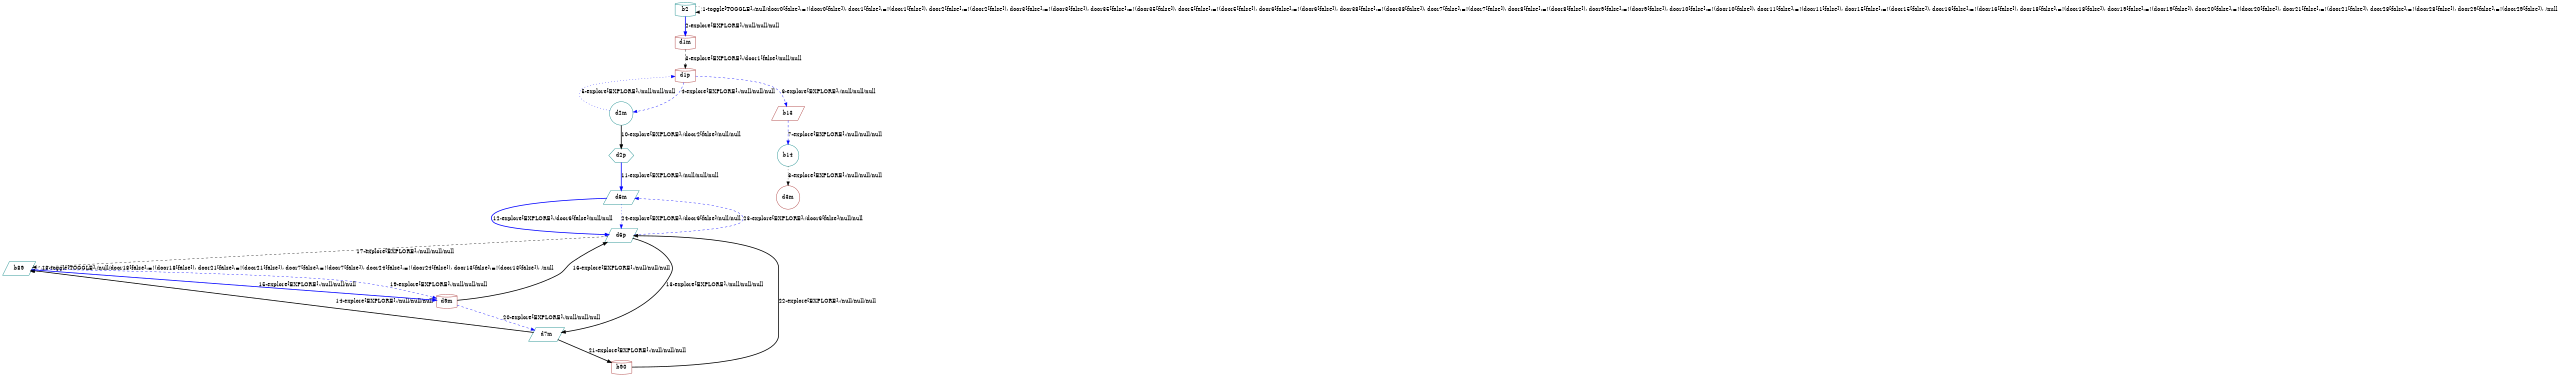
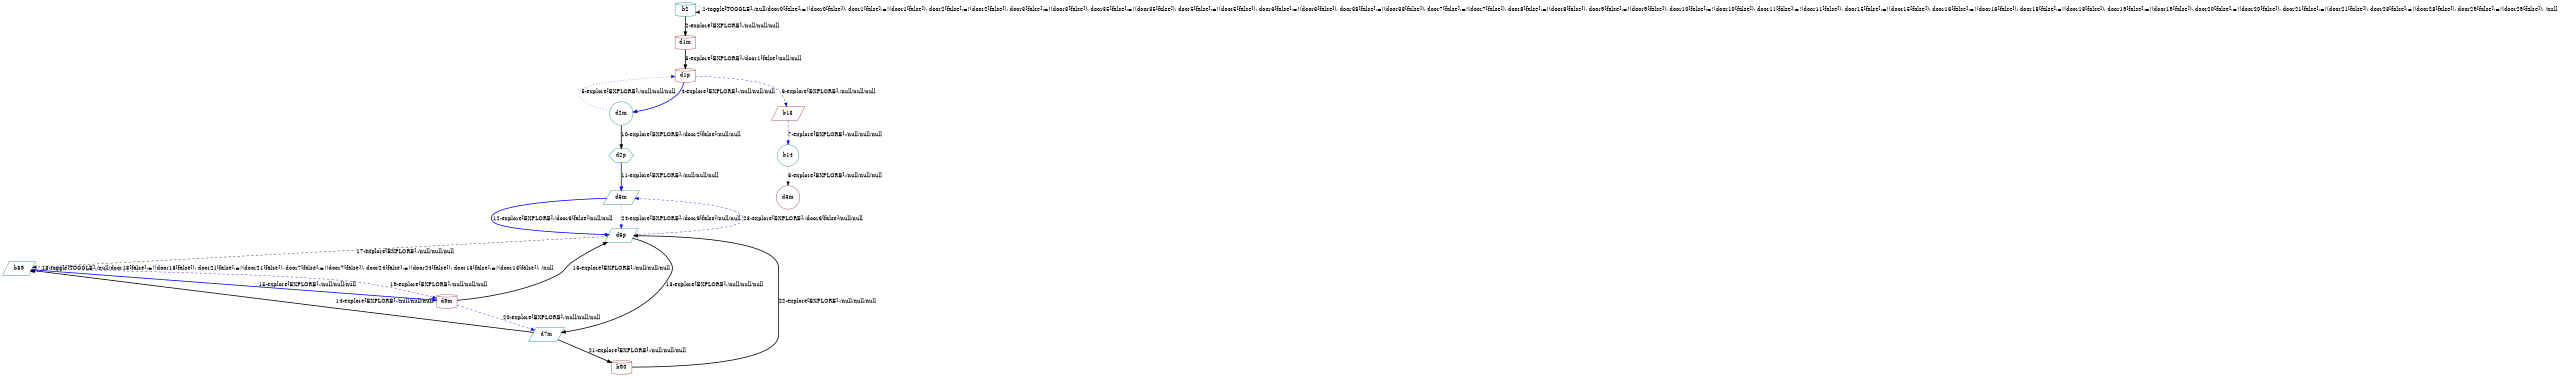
edge "b2" -> "d1m": color blue -> black
edge "d1m" -> "d1p": style dashed -> bold
edge "d1p" -> "d2m": style dashed -> bold
